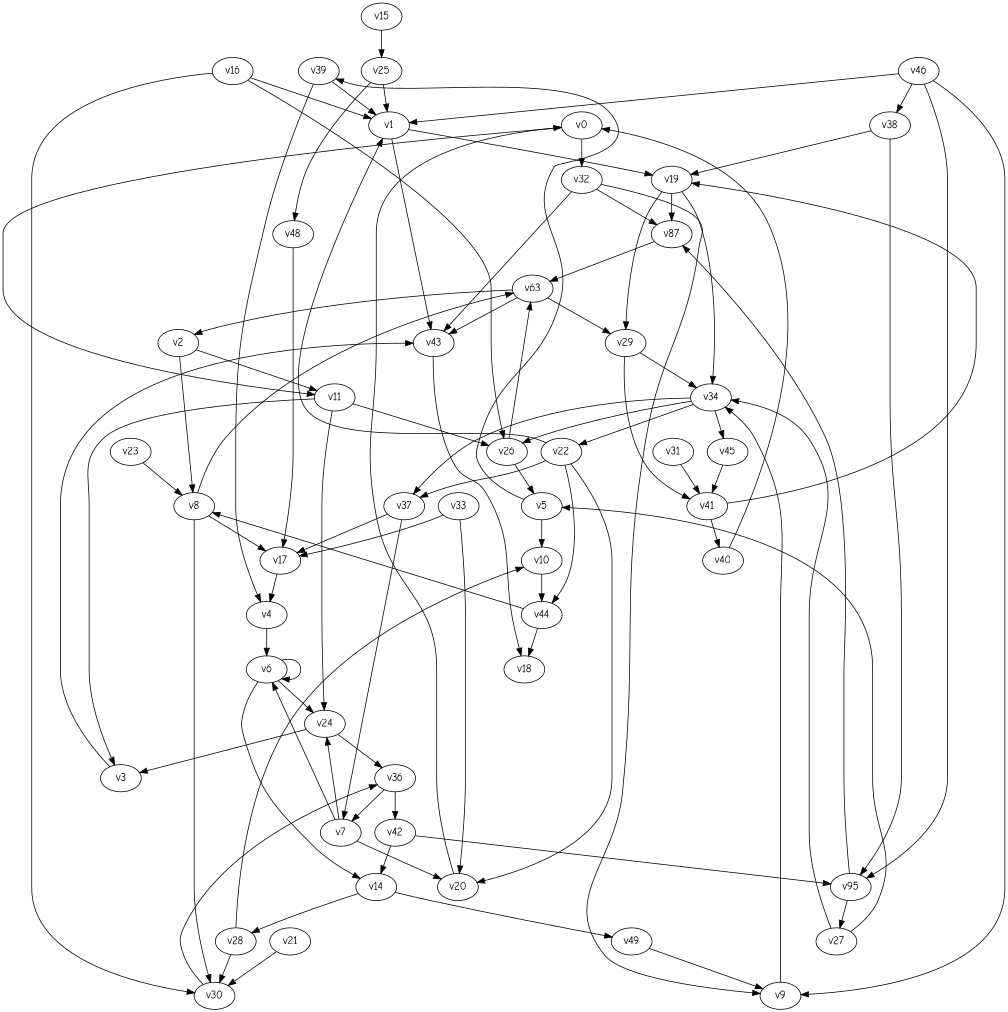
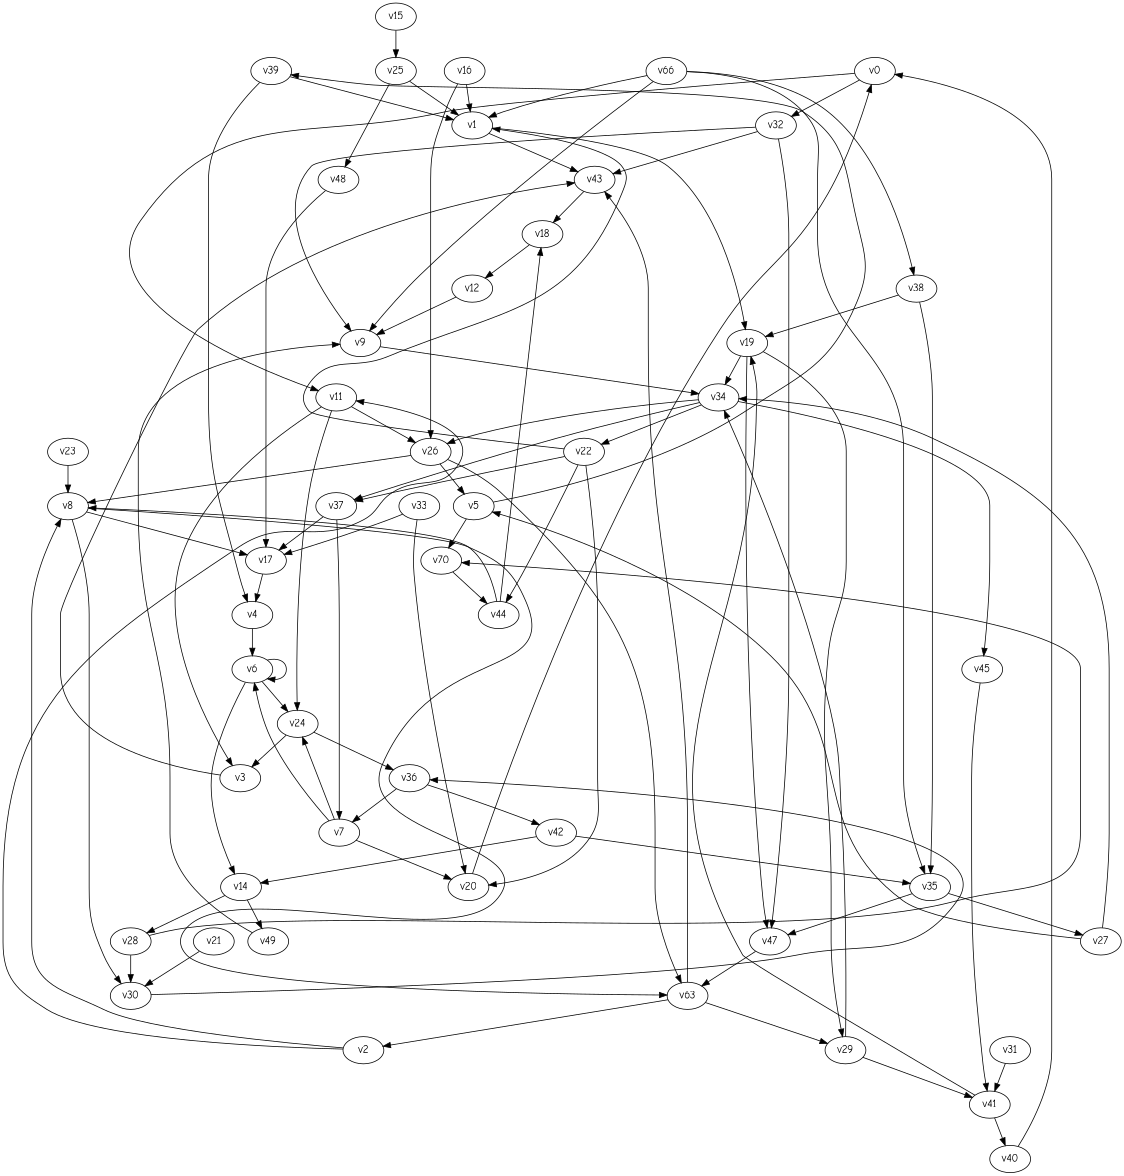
node "v46": label "v46" -> "v66"
node "v87": label "v87" -> "v47"
node "v12": added
edge "v26" -> "v8": added
edge "v16" -> "v30": removed
node "v10": label "v10" -> "v70"
node "v95": label "v95" -> "v35"
